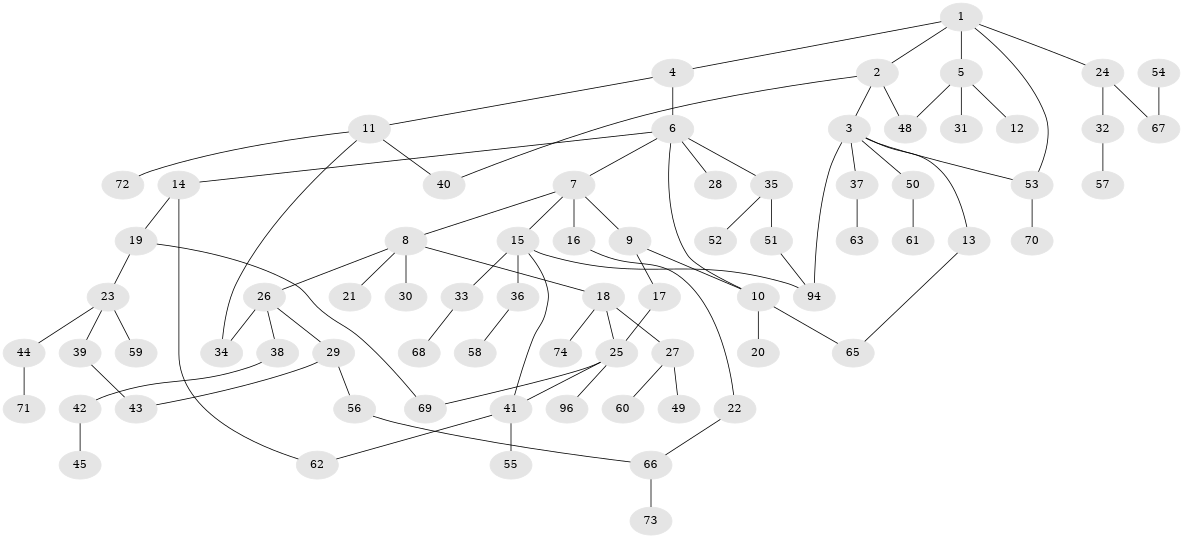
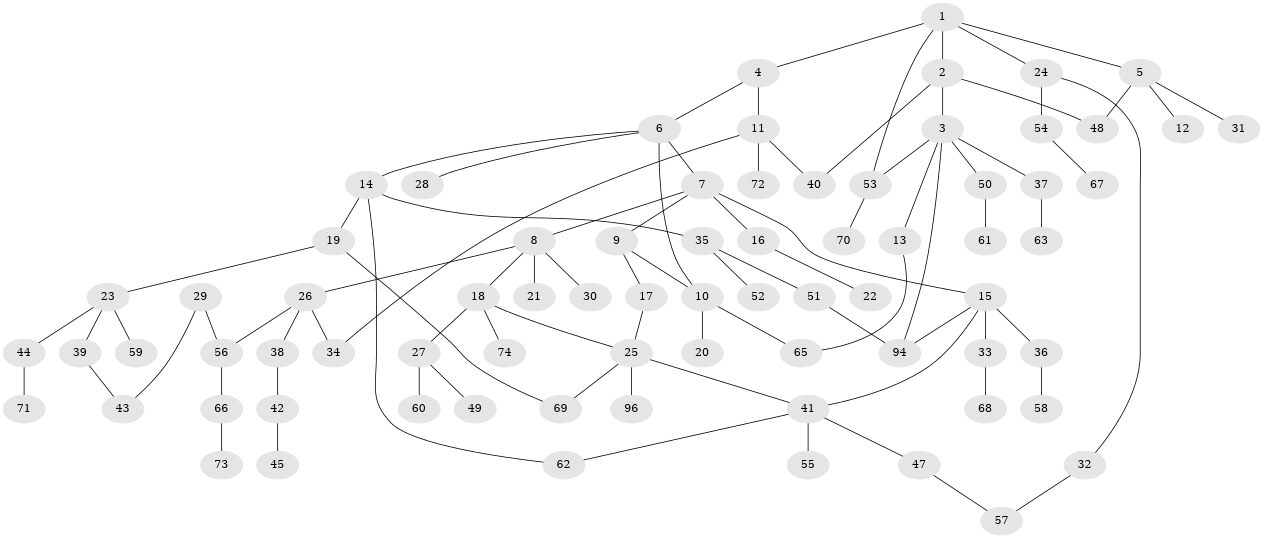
edge "24" -- "67": now "24" -- "54"
edge "6" -- "35": now "14" -- "35"
edge "26" -- "29": now "26" -- "56"
edge "22" -- "66": removed
node "47": added
